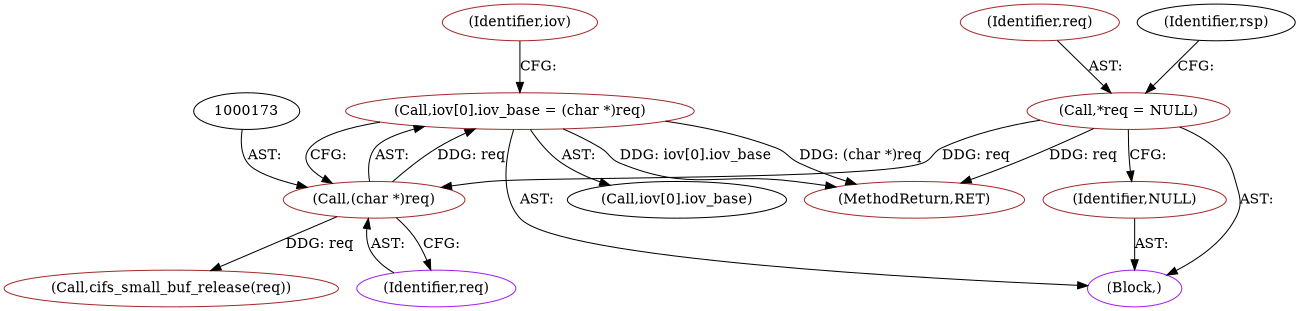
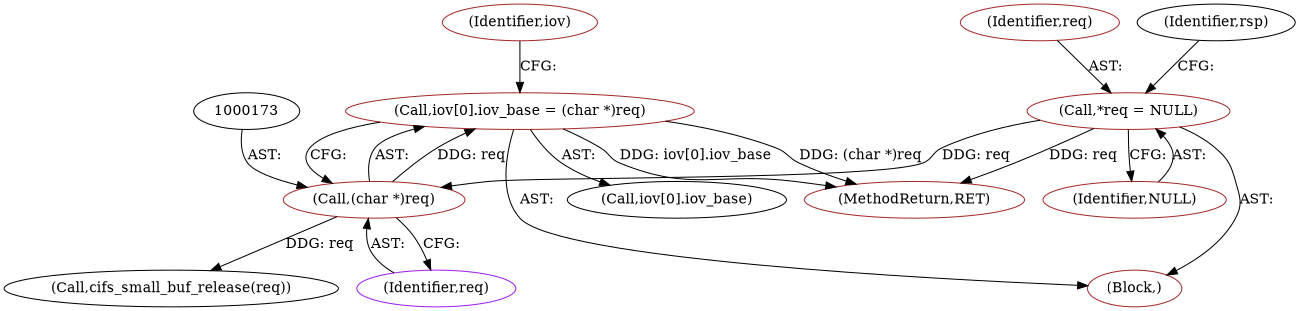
edge "(Identifier,NULL)" -> "(Block,)": now "(Identifier,NULL)" -> "(Call,*req = NULL)"
node "(Call,cifs_small_buf_release(req))": color brown -> black
node "(Block,)": color purple -> brown
